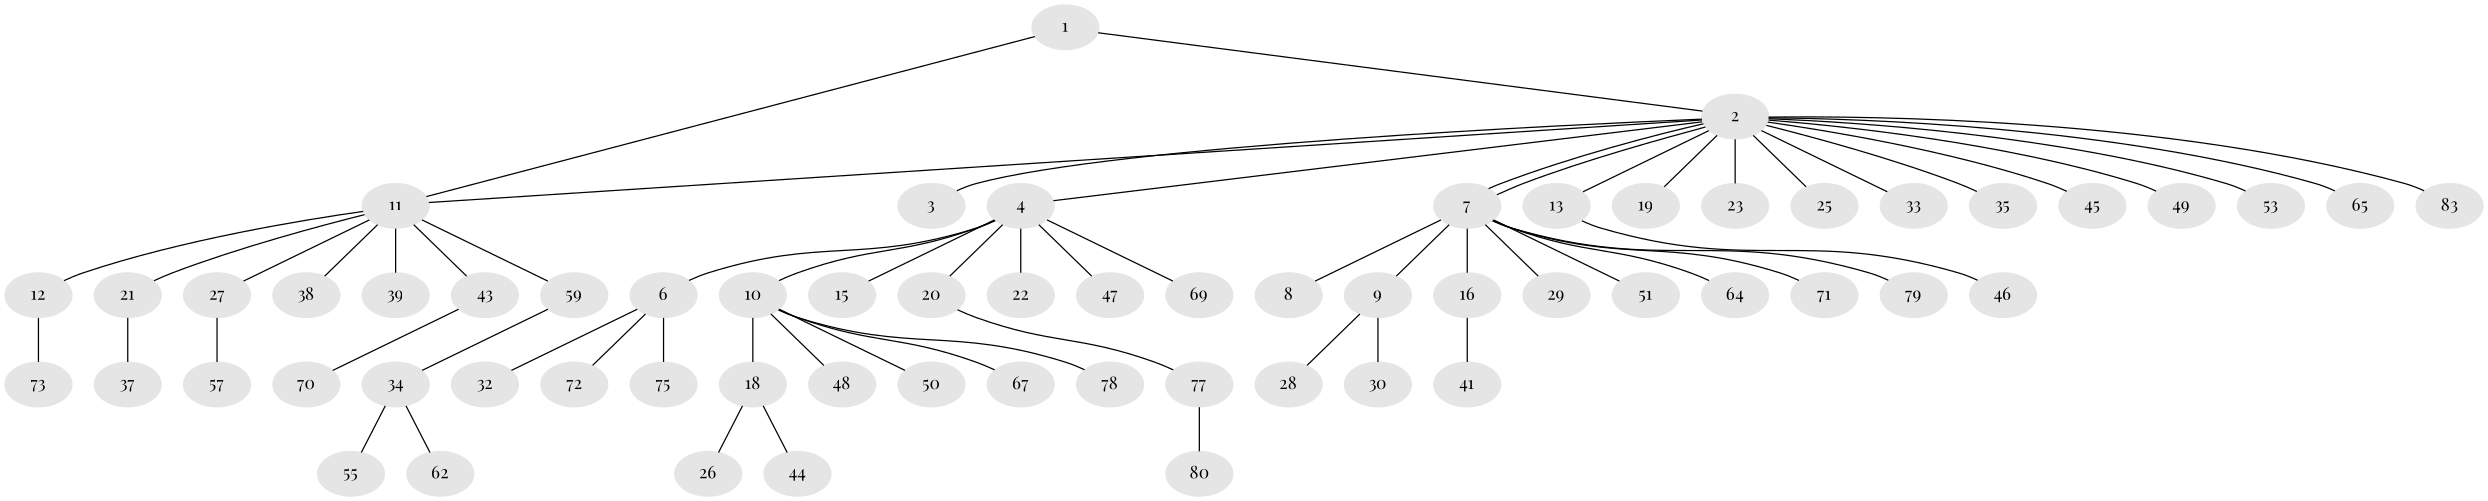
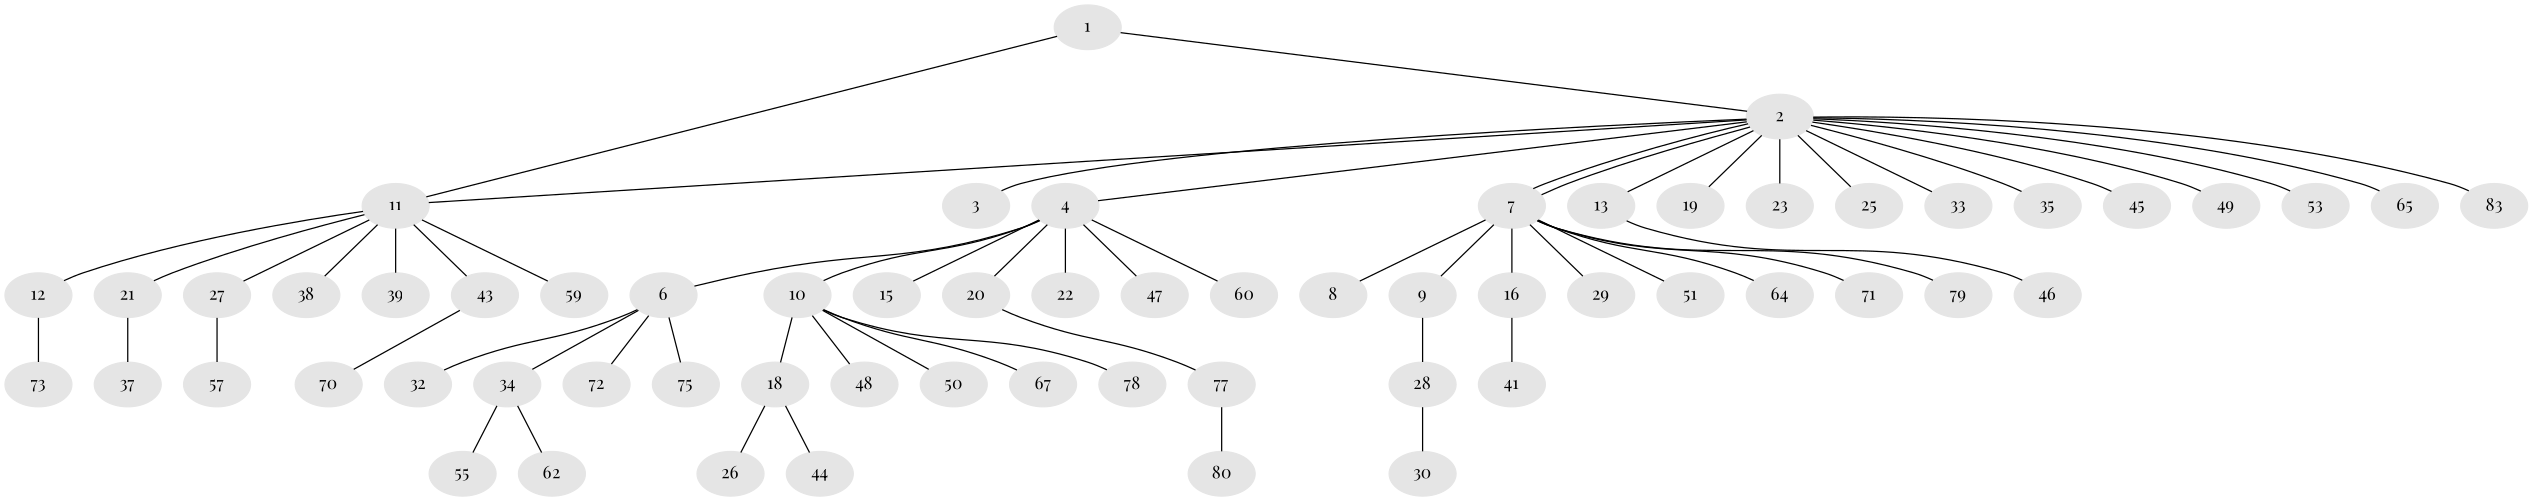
node "69": label "69" -> "60"
edge "59" -- "34": now "6" -- "34"
edge "9" -- "30": now "28" -- "30"
